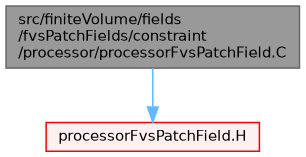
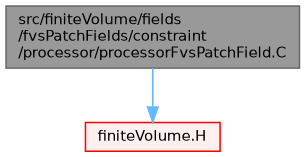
node "processorFvsPatchField.H": label "processorFvsPatchField.H" -> "finiteVolume.H"
